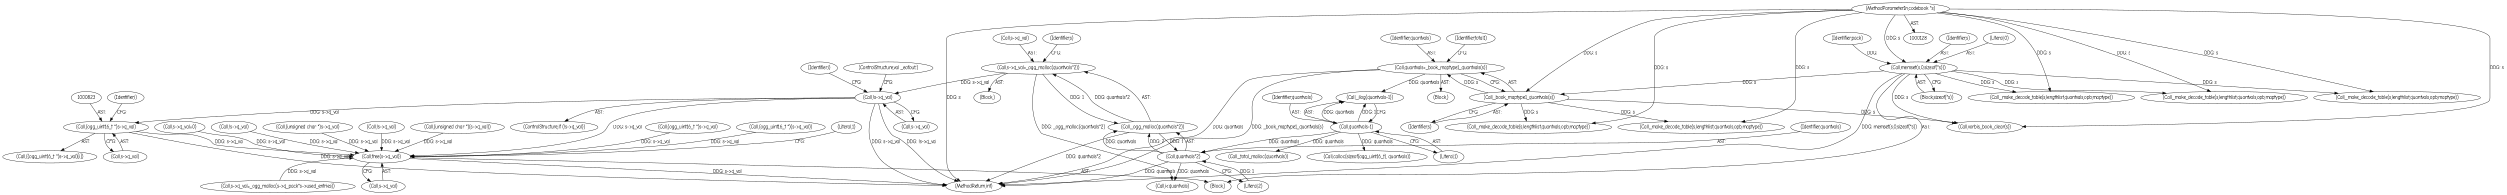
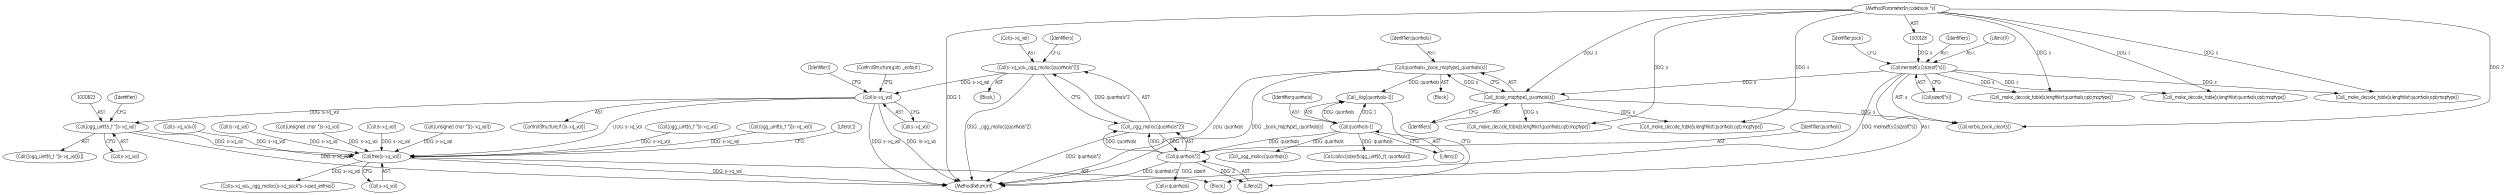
node "(Identifier,total1)": removed
node "(Literal,0)": label "(Literal,0)" -> "(Literal,9)"
edge "(MethodParameterIn,codebook *s)" -> "(Call,memset(s,0,sizeof(*s)))": now "1000128" -> "(Call,memset(s,0,sizeof(*s)))"
edge "(Identifier,pack)" -> "(Call,memset(s,0,sizeof(*s)))": label "DDG: " -> "CFG: "
node "(ControlStructure,val _eofout;)": label "(ControlStructure,val _eofout;)" -> "(ControlStructure,goto _eofout;)"
edge "(MethodParameterIn,codebook *s)" -> "(Call,vorbis_book_clear(s))": label "DDG: s" -> "DDG: 2"
edge "(MethodParameterIn,codebook *s)" -> "(MethodReturn,int)": label "DDG: s" -> "DDG: 1"
edge "(Call,s->q_val=_ogg_malloc(quantvals*2))" -> "(Call,_ogg_malloc(quantvals*2))": label "DDG: 1" -> "CFG: "
edge "(Call,memset(s,0,sizeof(*s)))" -> "(Call,vorbis_book_clear(s))": label "DDG: s" -> "AST: s"
node "(Block,sizeof(*s))": label "(Block,sizeof(*s))" -> "(Call,sizeof(*s))"
edge "(Call,_ilog(quantvals-1))" -> "(Call,quantvals-1)": now "(Call,_ilog(quantvals-1))" -> "(Literal,2)"
edge "(Call,s->q_val=_ogg_malloc(quantvals*2))" -> "(Call,i<quantvals)": now "(Call,s->q_val=_ogg_malloc(quantvals*2))" -> "(MethodReturn,int)"
node "(Call,_total_malloc(quantvals))": label "(Call,_total_malloc(quantvals))" -> "(Call,_ogg_malloc(quantvals))"
edge "(Call,s->q_val=_ogg_malloc(s->q_pack*s->used_entries))" -> "(Call,free(s->q_val))": reversed
edge "(Call,quantvals*2)" -> "(MethodReturn,int)": label "DDG: quantvals" -> "DDG: quantvals*2"
edge "(Call,quantvals*2)" -> "(Call,i<quantvals)": label "DDG: quantvals" -> "DDG: sizeof"
edge "(Call,quantvals*2)" -> "(Literal,2)": label "CFG: " -> "DDG: 2"
edge "(Literal,2)" -> "(Call,quantvals*2)": label "DDG: 1" -> "AST: "
